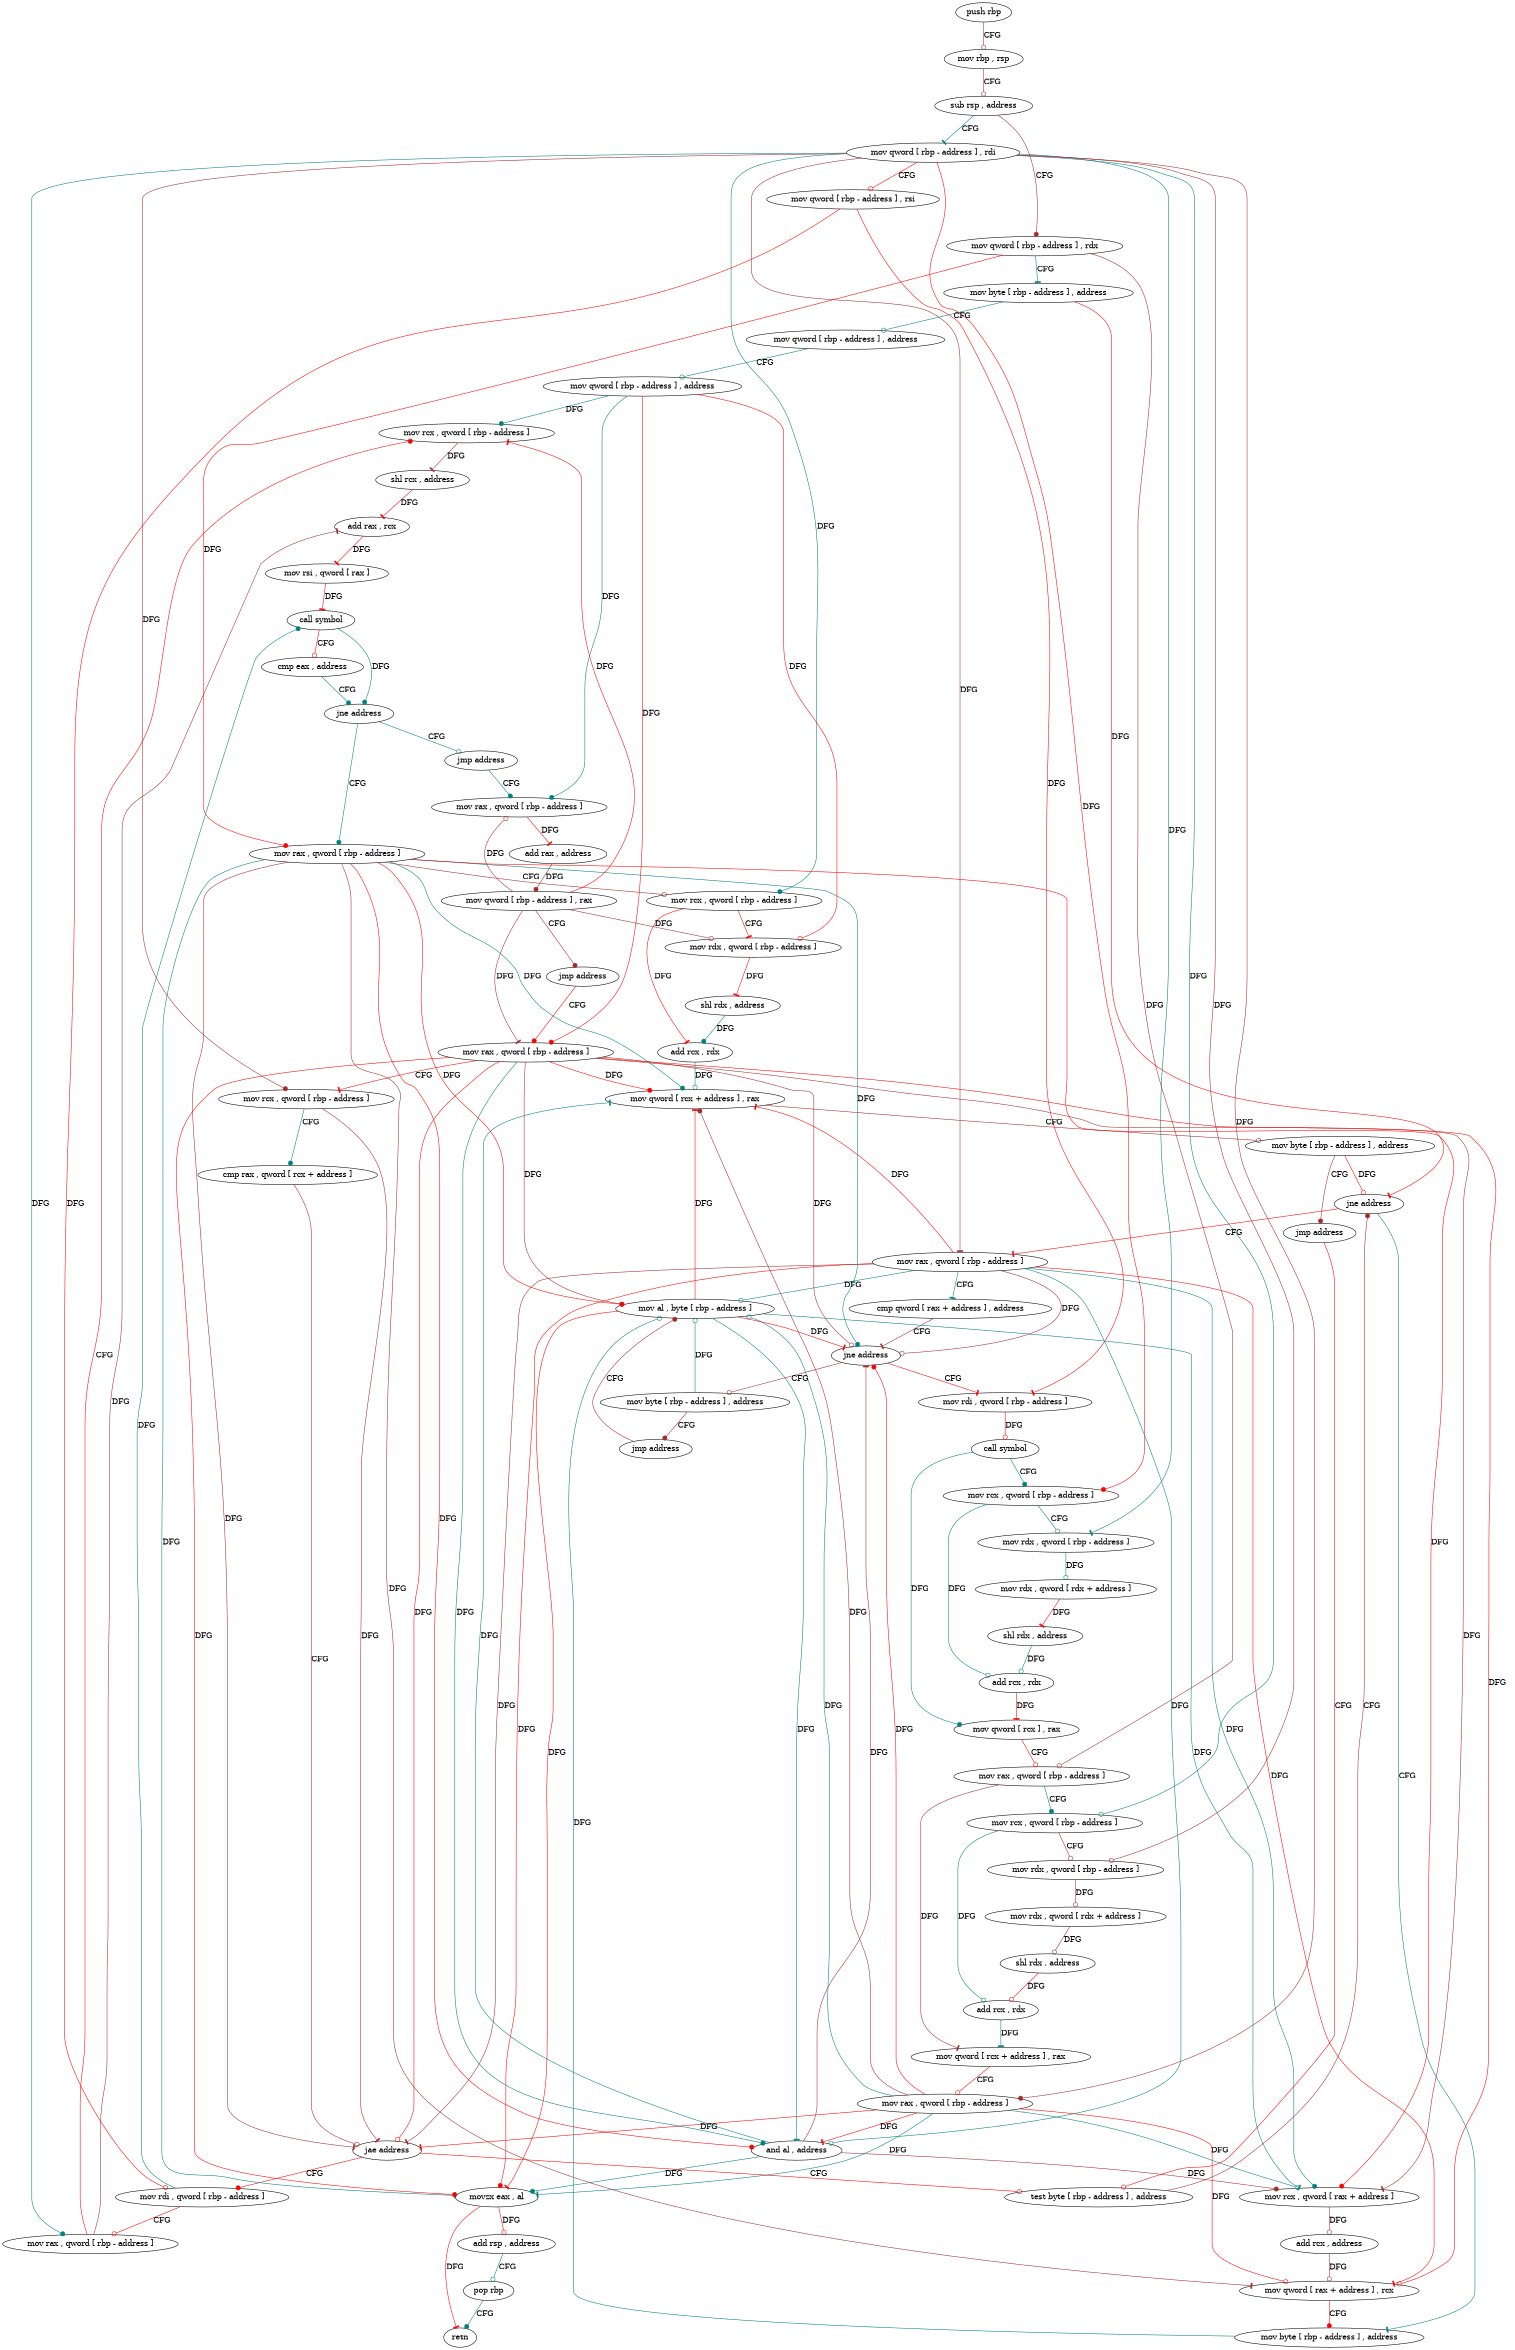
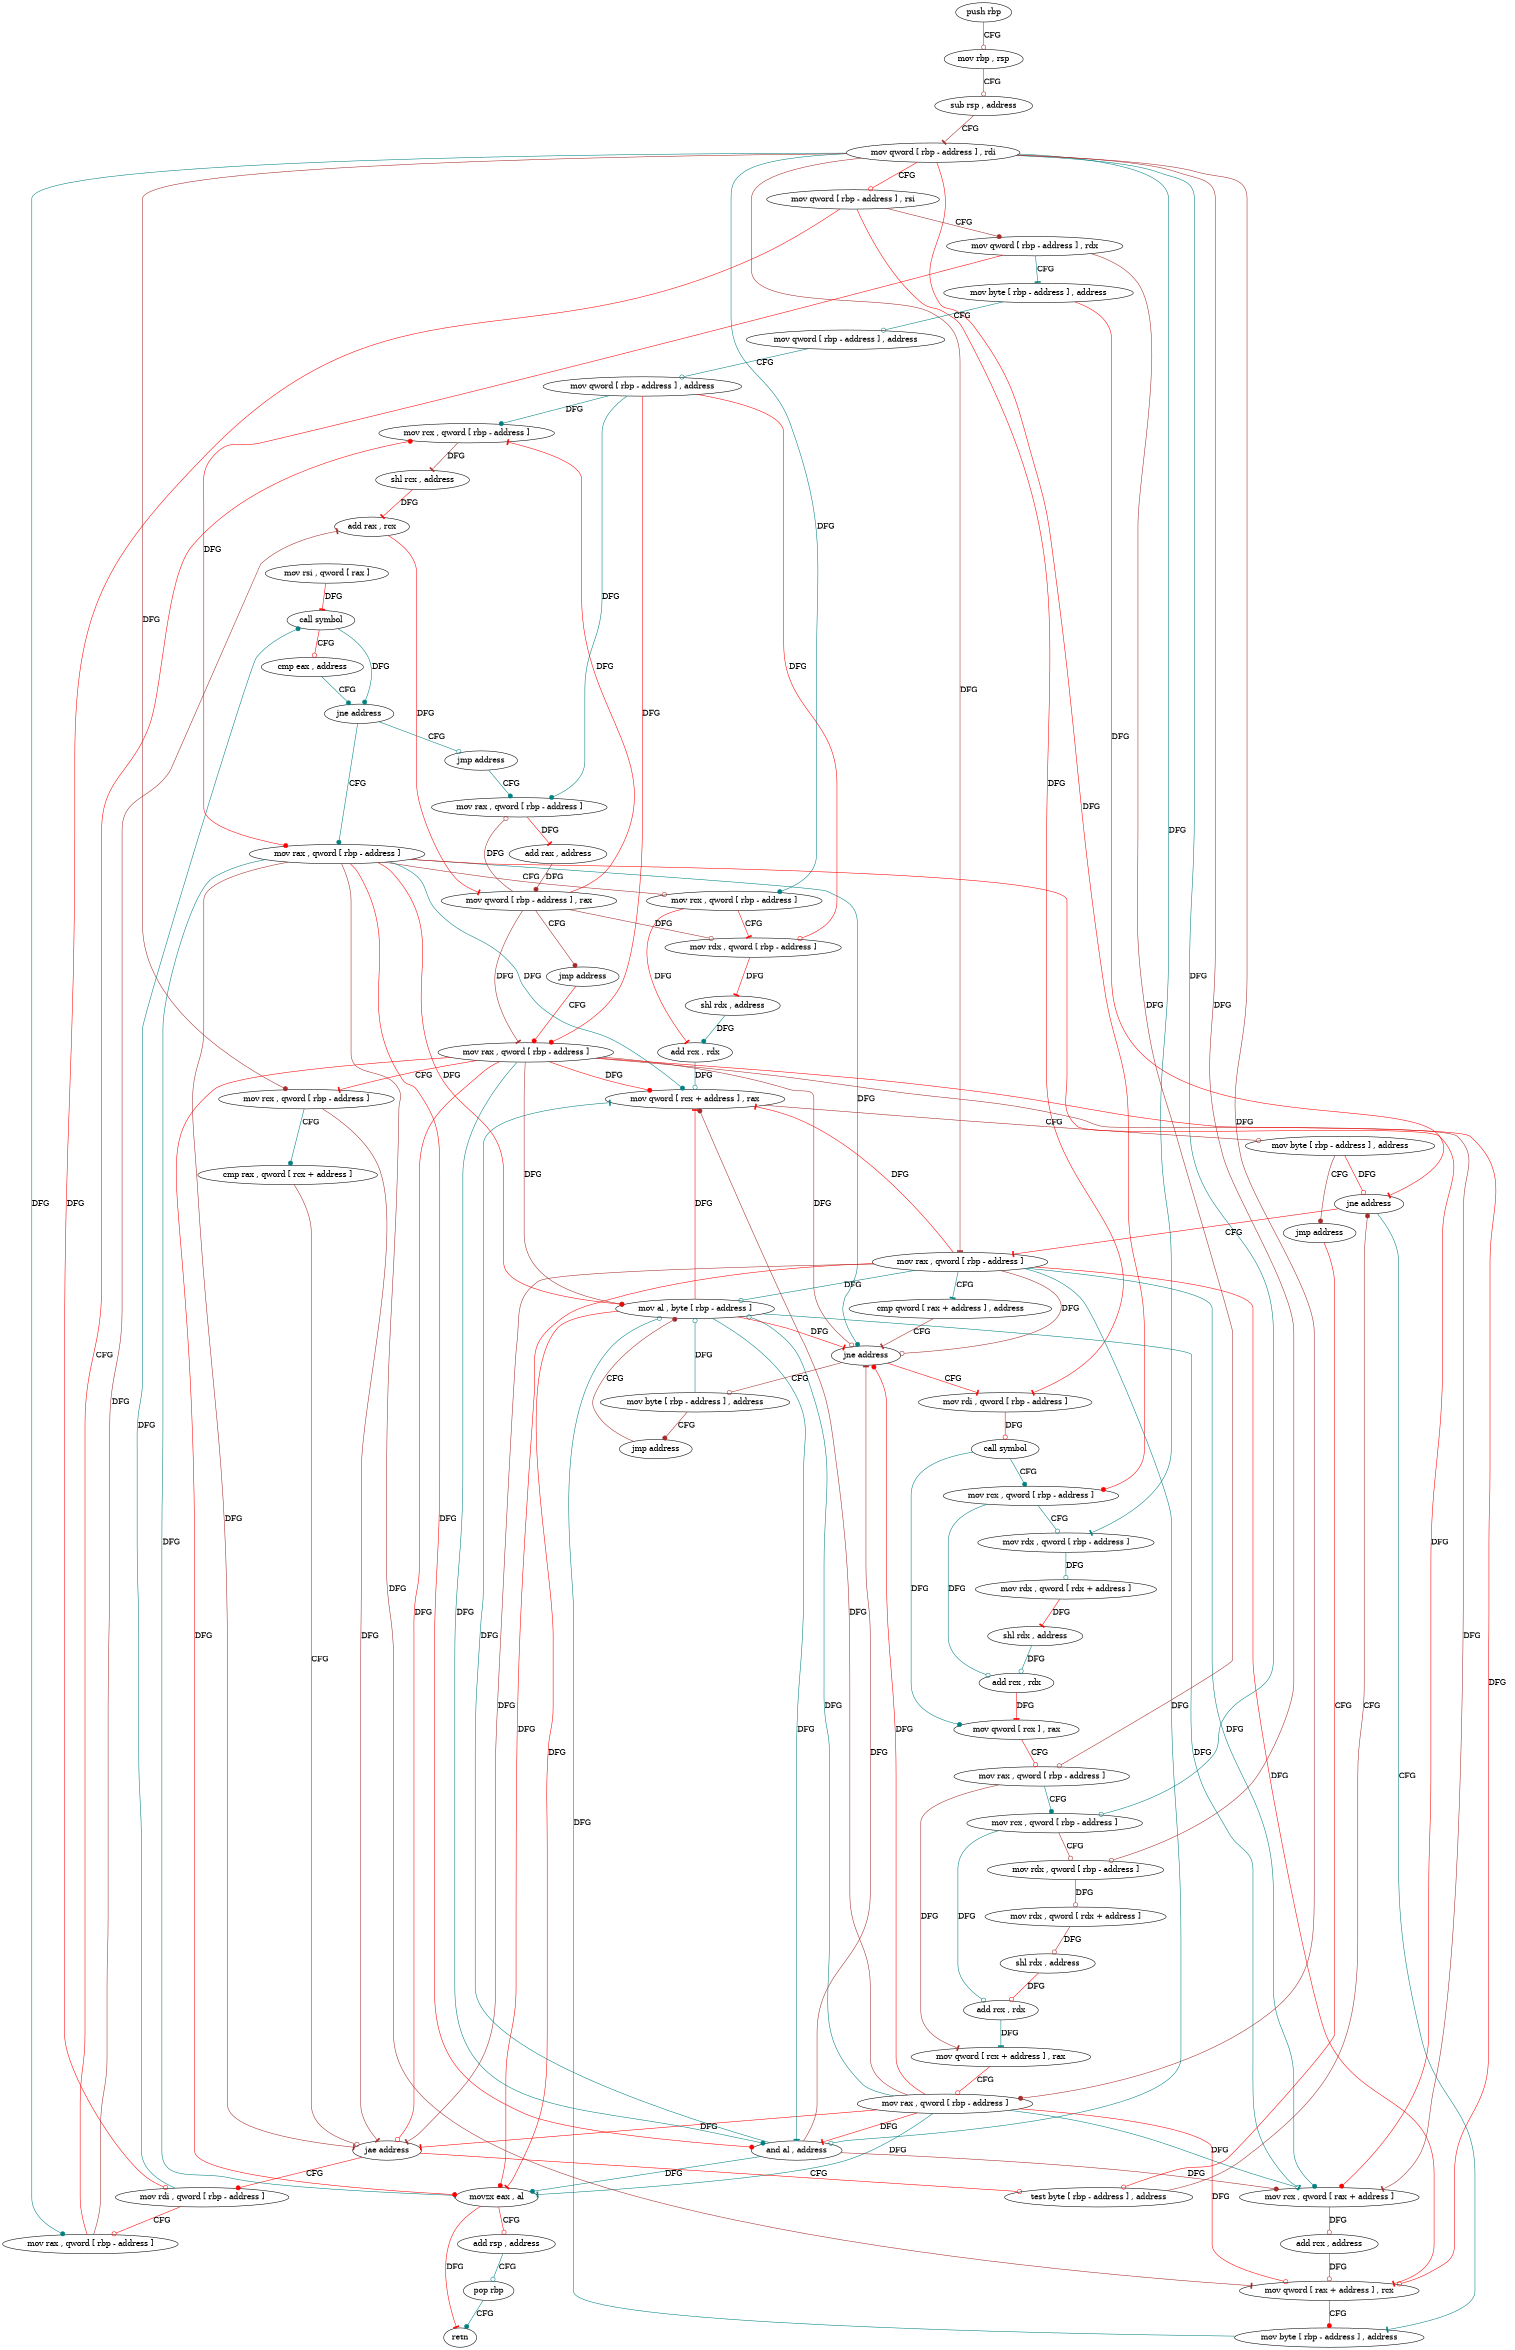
edge "sub rsp , address" -> "mov qword [ rbp - address ] , rdi": color teal -> brown
edge "sub rsp , address" -> "mov qword [ rbp - address ] , rdx": now "mov qword [ rbp - address ] , rsi" -> "mov qword [ rbp - address ] , rdx"
edge "add rax , rcx" -> "mov rsi , qword [ rax ]": now "add rax , rcx" -> "mov qword [ rbp - address ] , rax"
edge "movzx eax , al" -> "add rsp , address": label "DFG" -> "CFG"
